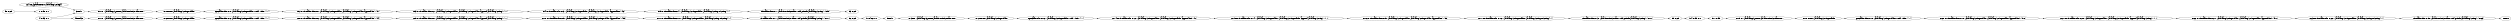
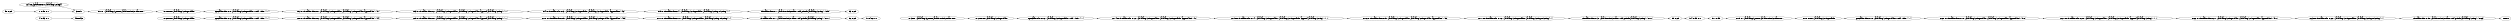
edge "i4 = b3 + 1" -> "i2 = i1": now "i1 = b0 + 1" -> "i2 = i1"
node "$r7 = <java.lang.System: java.io.PrintStream out>": removed
node "i8 = i7": removed
